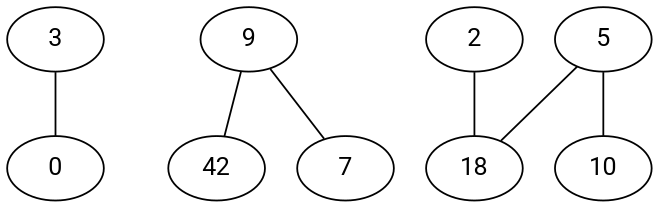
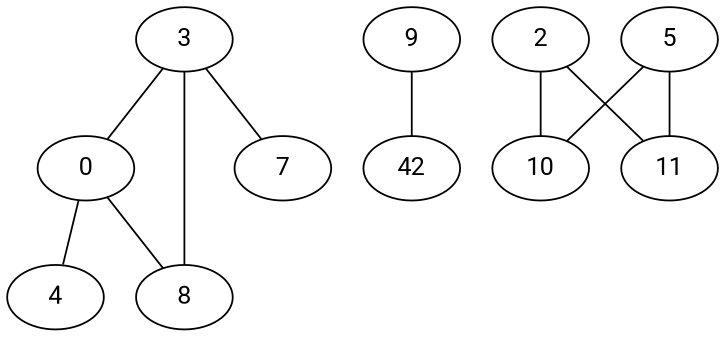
edge "9" -- "7": now "3" -- "7"
edge "2" -- "10": added
node "18": label "18" -> "11"
node "4": added
node "8": added
